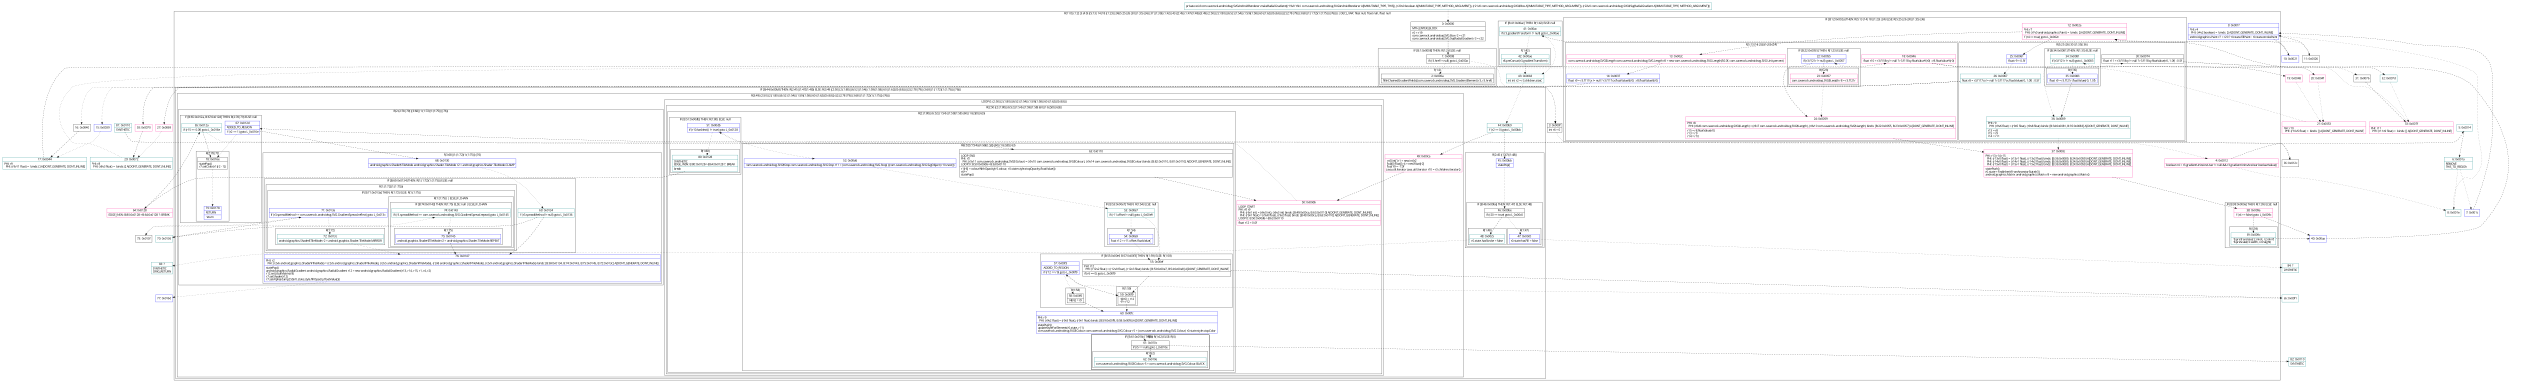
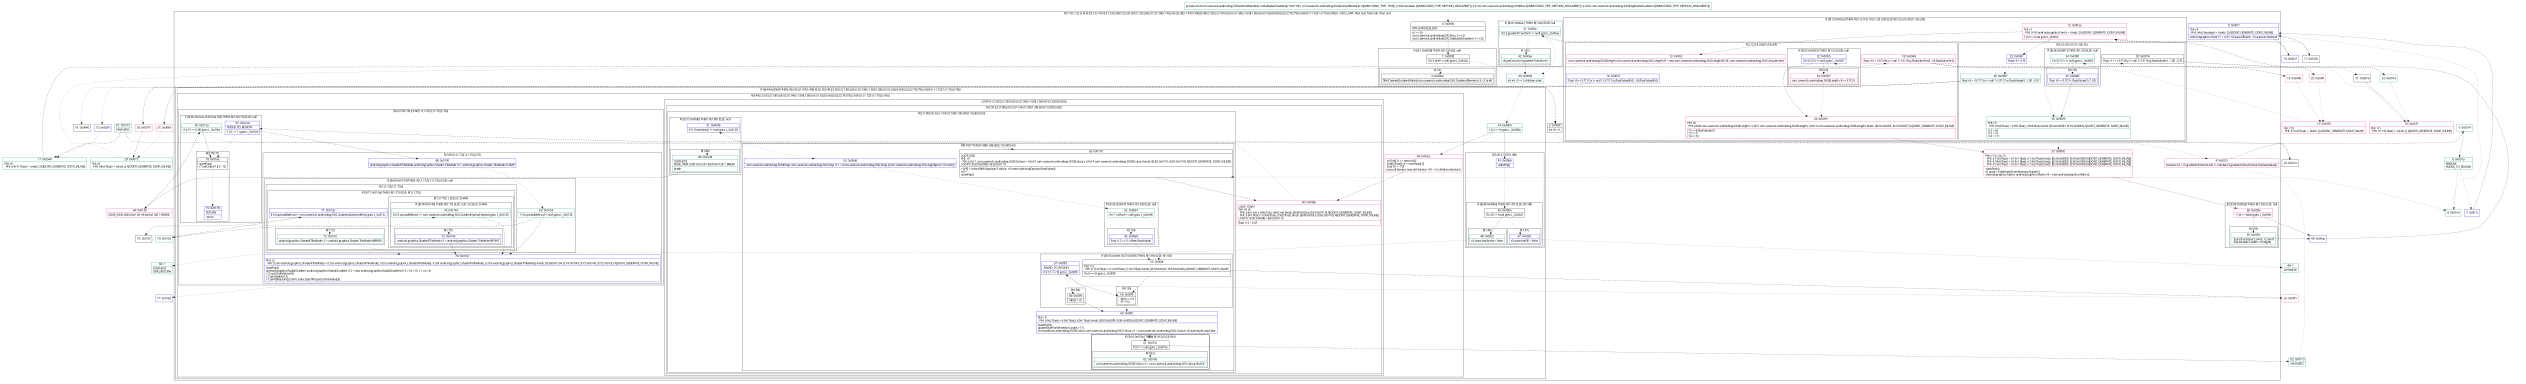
edge "13: 0x002c" -> "14: 0x0037": removed
edge "16: 0x0040" -> "17: 0x0044": now "81: 0x0110" -> "17: 0x0044"
node "6: 0x001a": text "THIS_TO_REGION" -> "ADDED_TO_REGION"
edge "82: 0x0110" -> "63: 0x0110": added
edge "74: 0x0143" -> "76: 0x0147": added
node "56: 0x00f1": color teal -> deeppink
